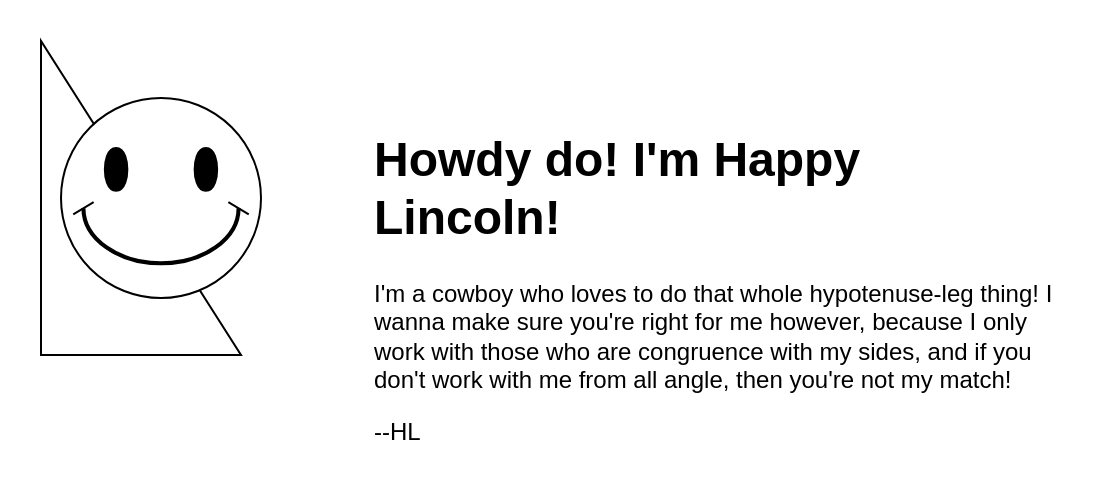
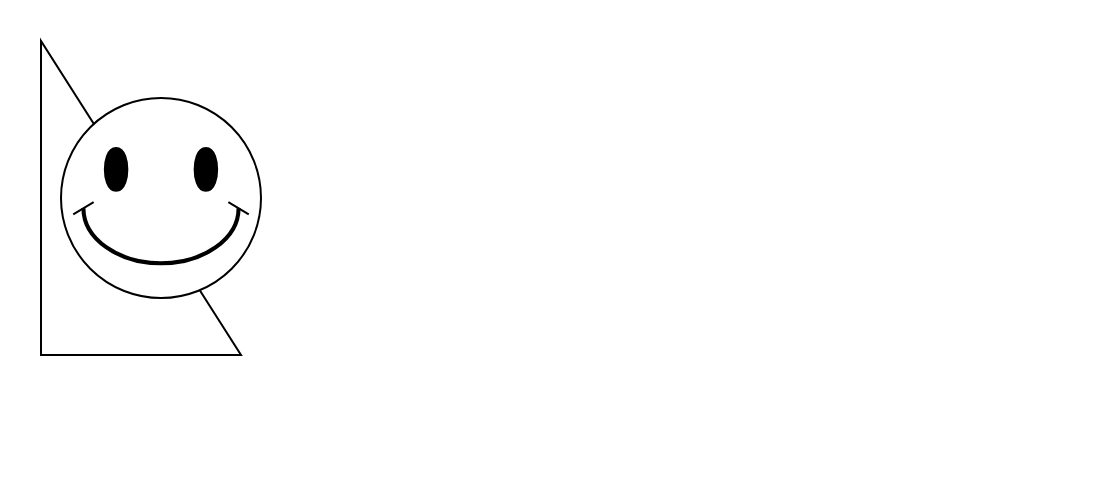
node "Howdy do! I'm Happy Lincoln!I'm a cowboy who loves to do that whole hypotenuse-leg thing! I wanna make sure you're right for me however, because I only work with those who are congruence with my sides, and if you don't work with me from all angle, then you're not my match! --HL": removed
